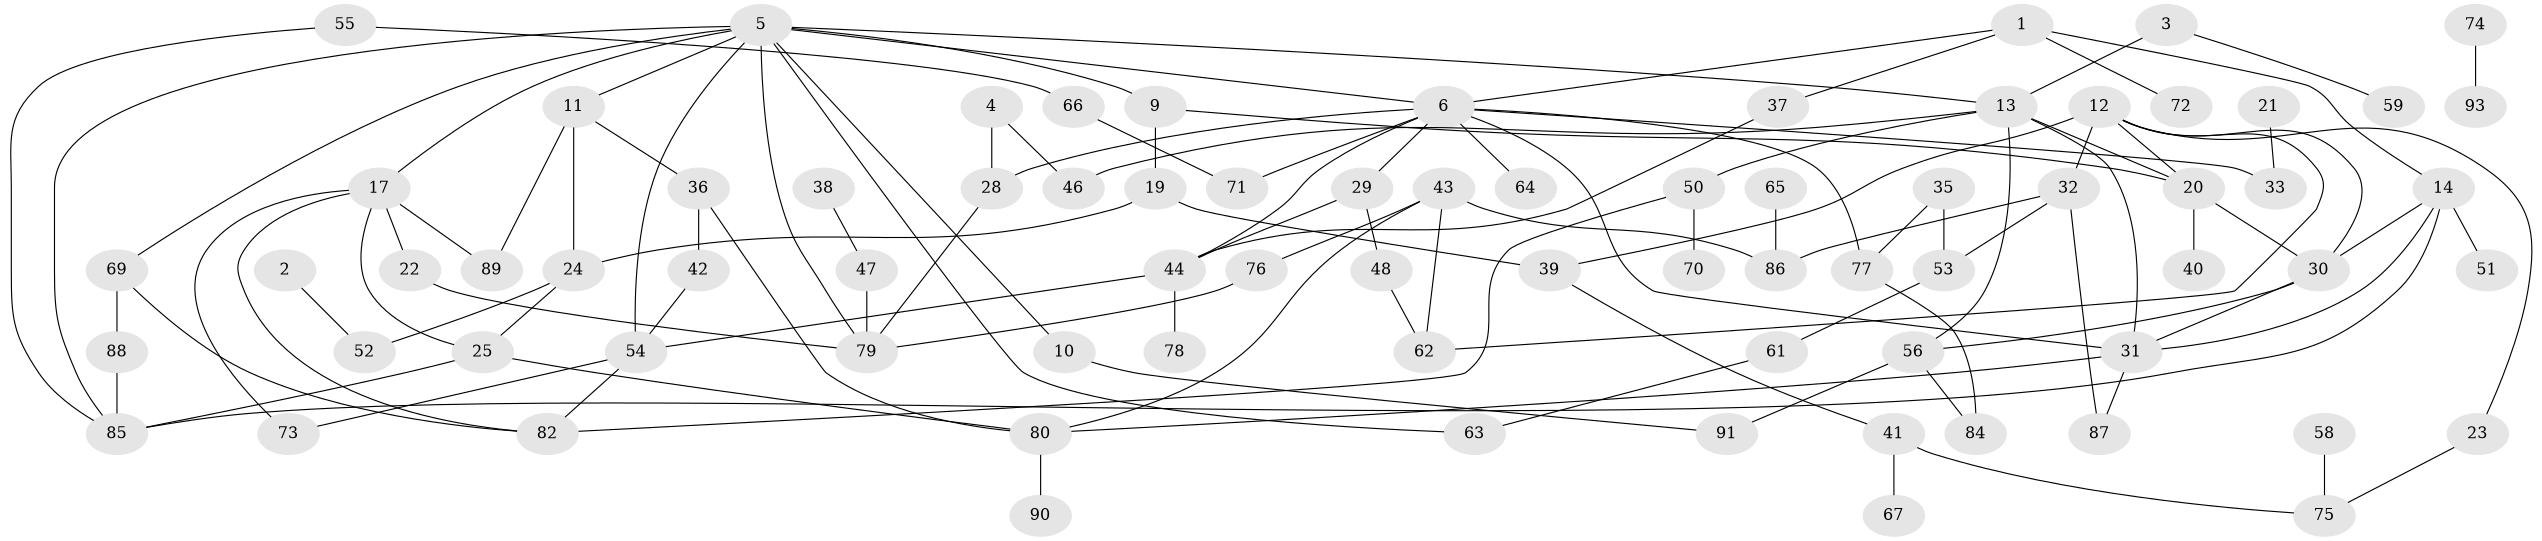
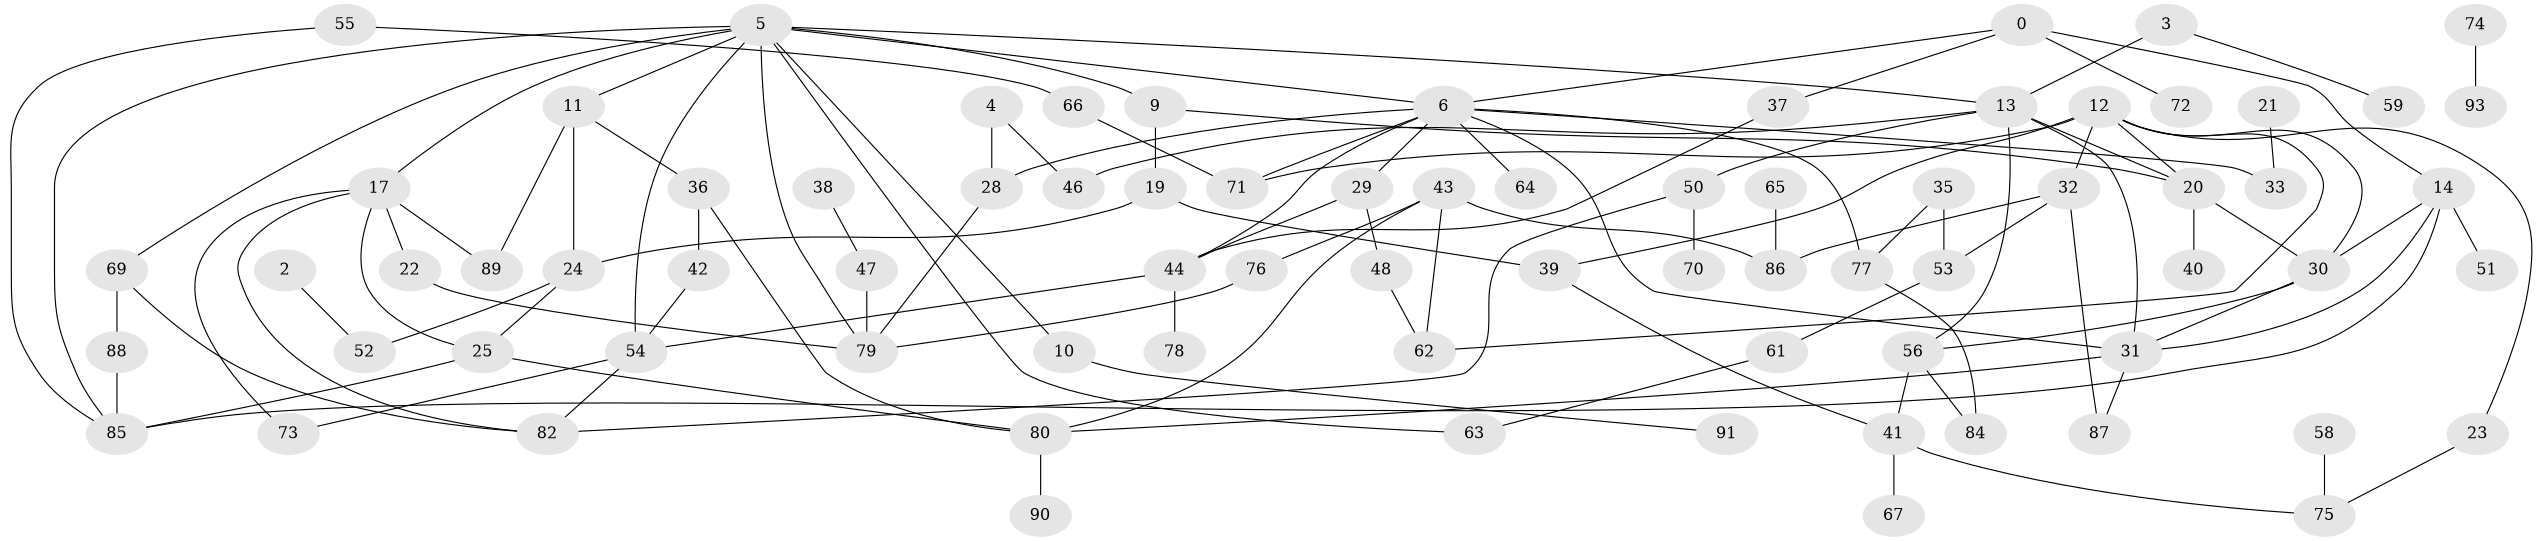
node "1": label "1" -> "0"
edge "12" -- "71": added
edge "56" -- "91": now "56" -- "41"
